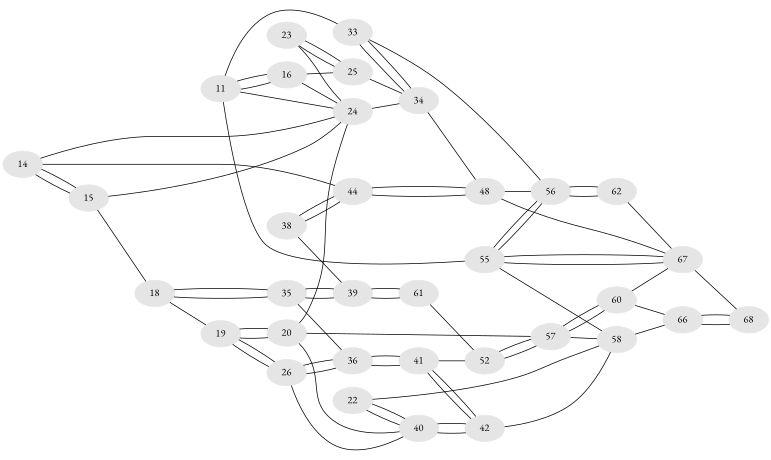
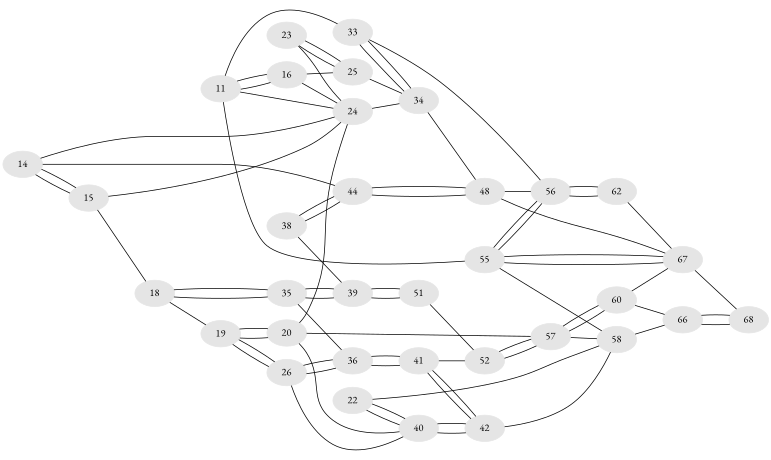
node "61": label "61" -> "51"
